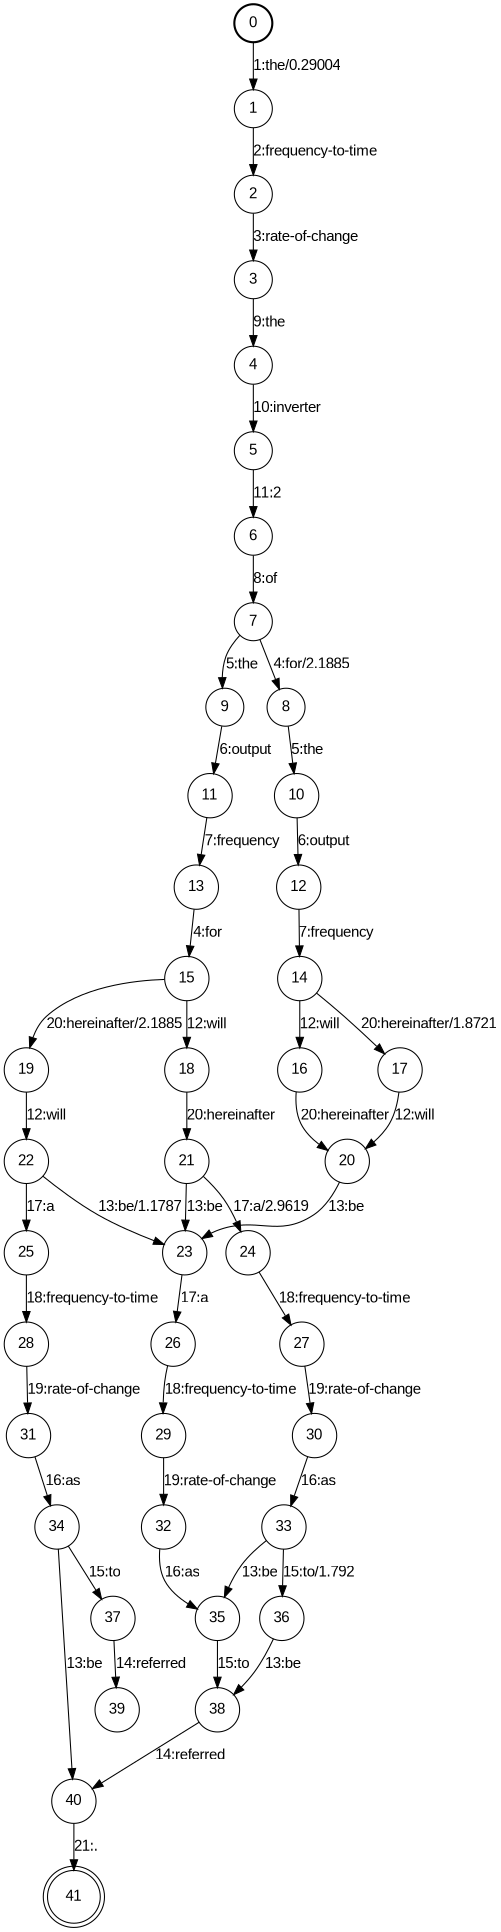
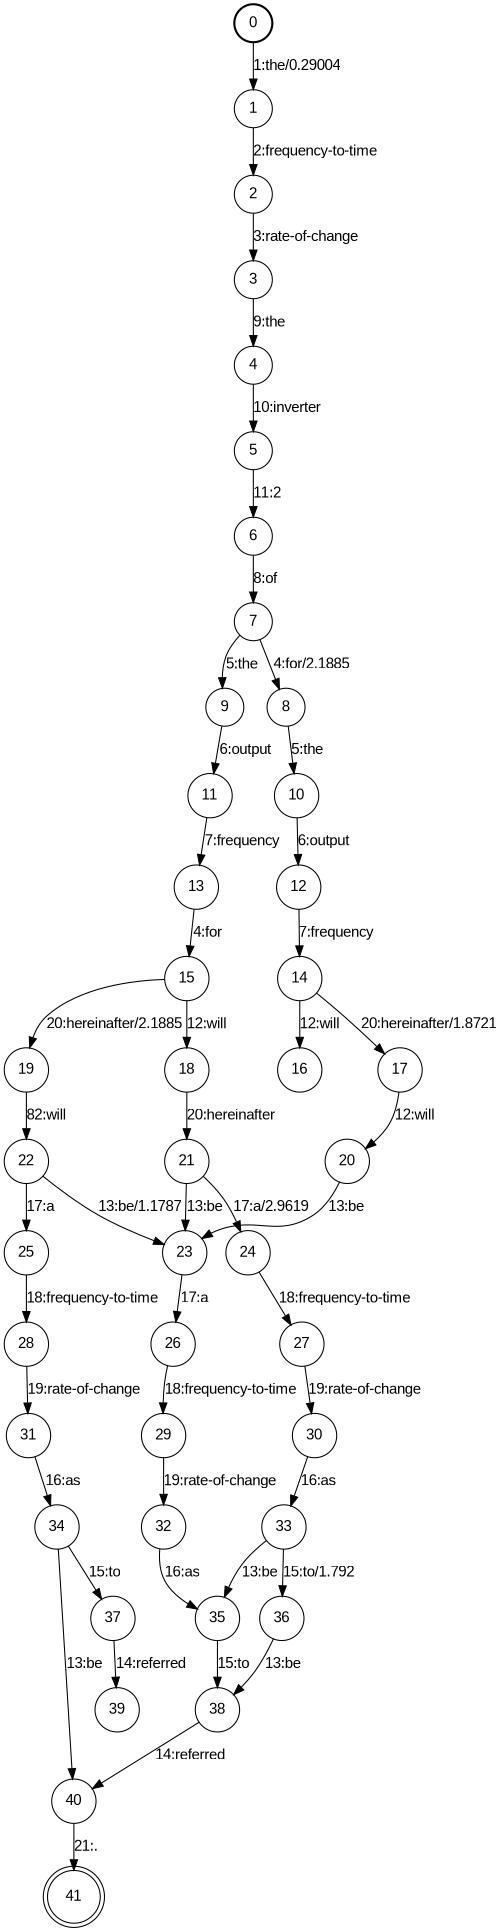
edge "19" -> "22": label "12:will" -> "82:will"
edge "16" -> "20": removed, label "20:hereinafter"
